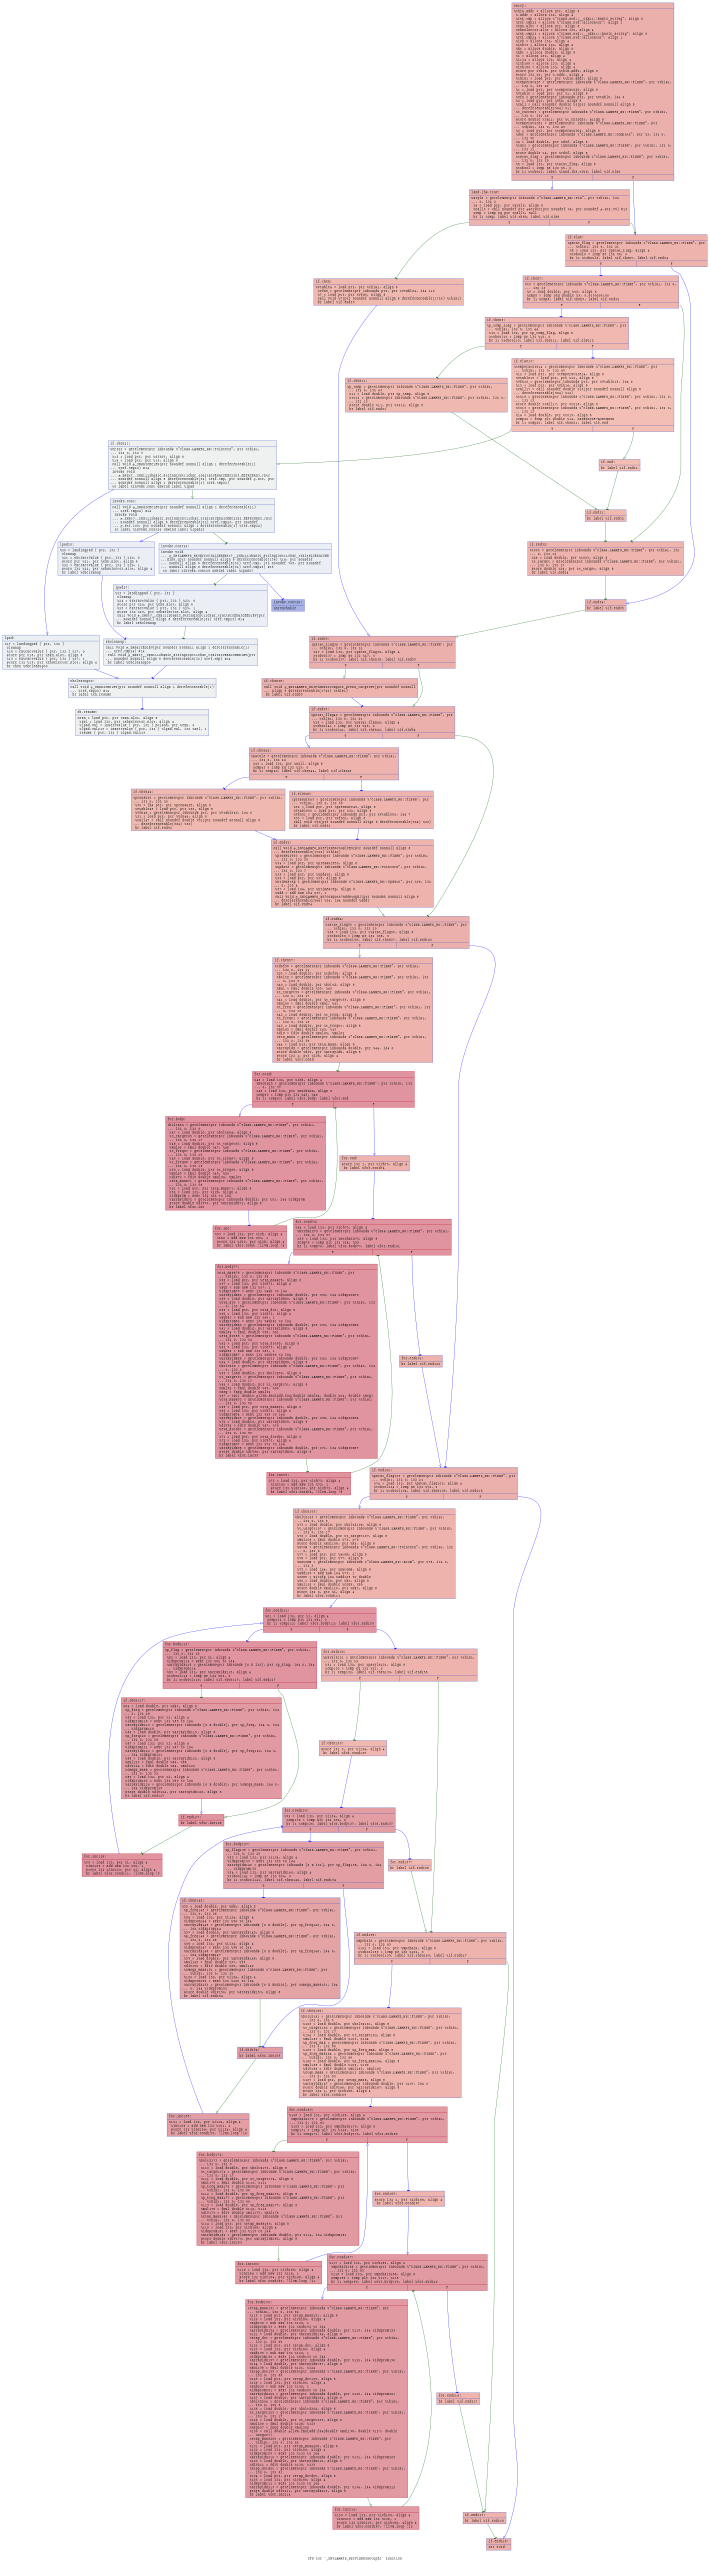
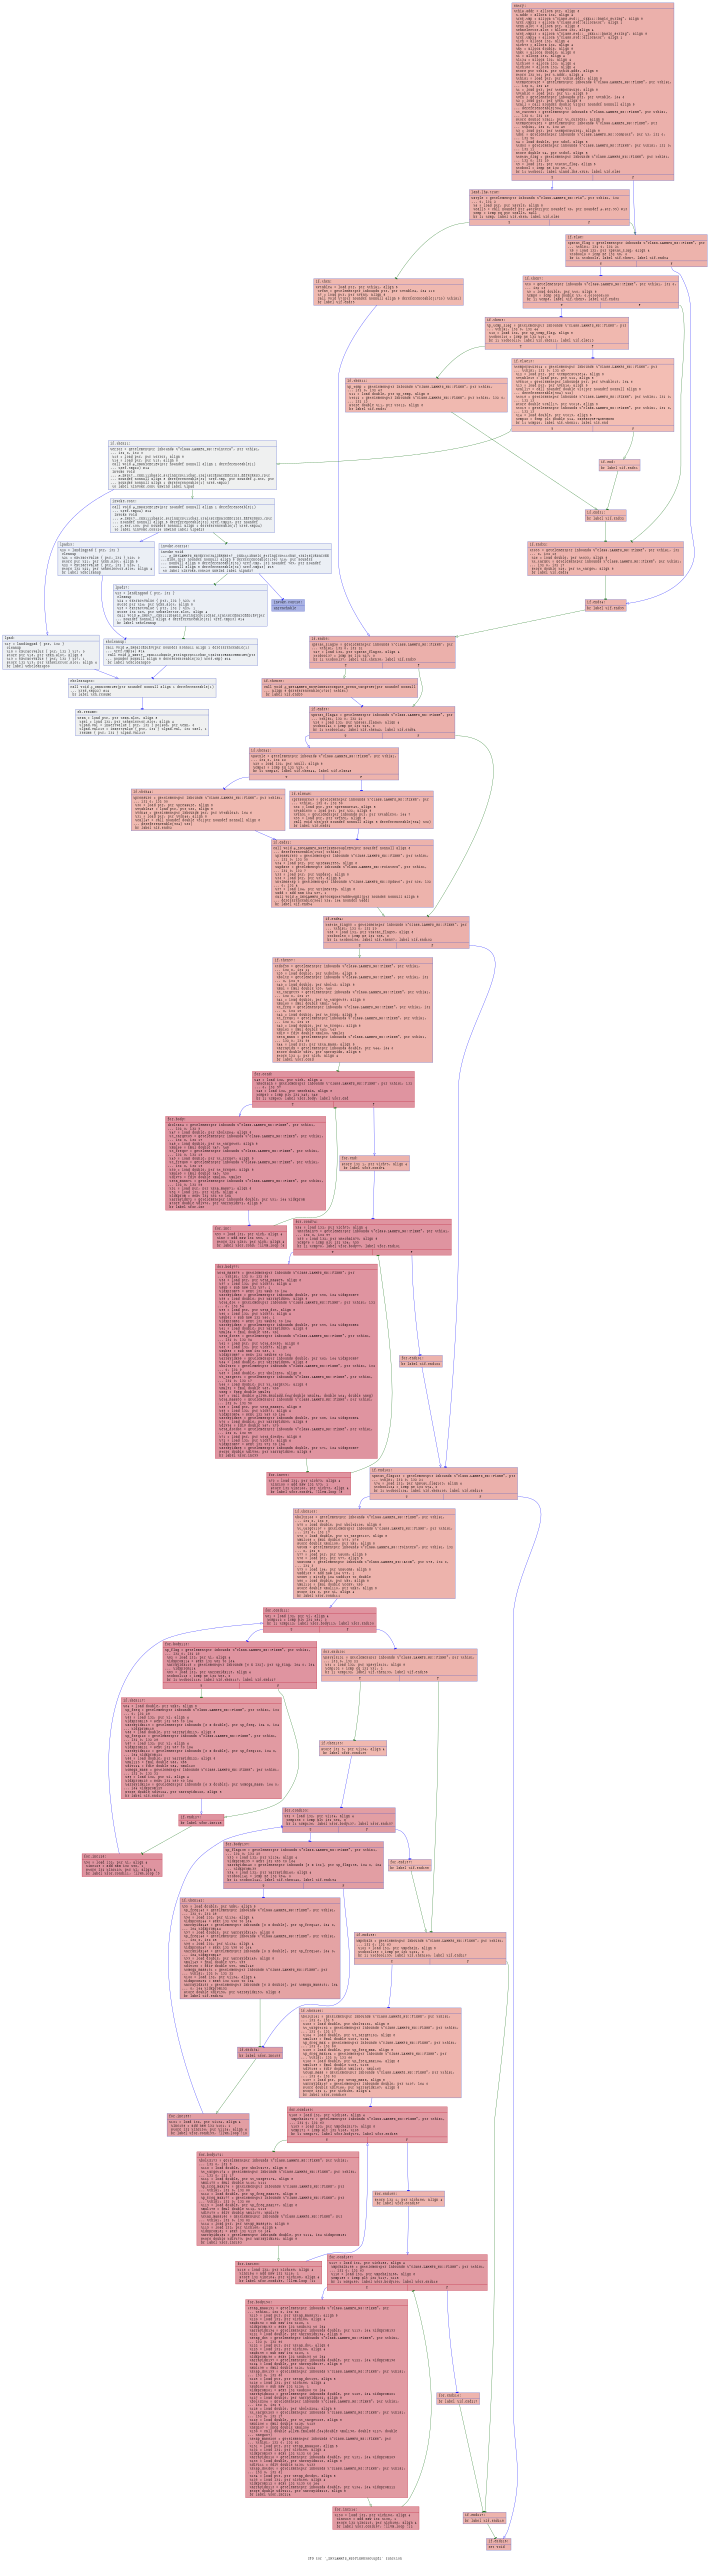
node "lpad:": text "br then %ehcleanup30" -> "br label %ehcleanup30"
node "if.then44:": text "%30 = lhs ptr, ptr %pressure, align 8" -> "%30 = load ptr, ptr %pressure, align 8"
edge "if.end158:" -> "if.end217:": arrowhead onormal -> tee
